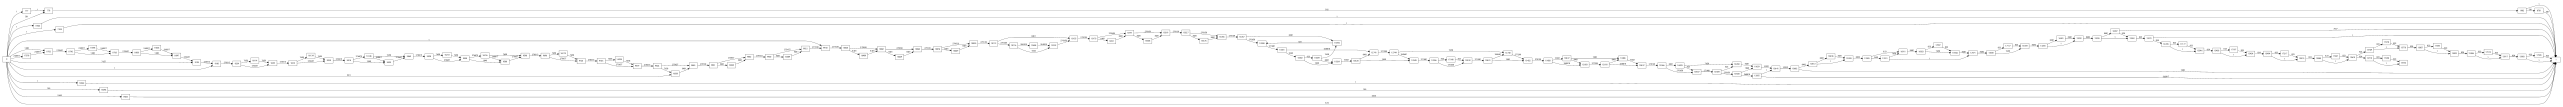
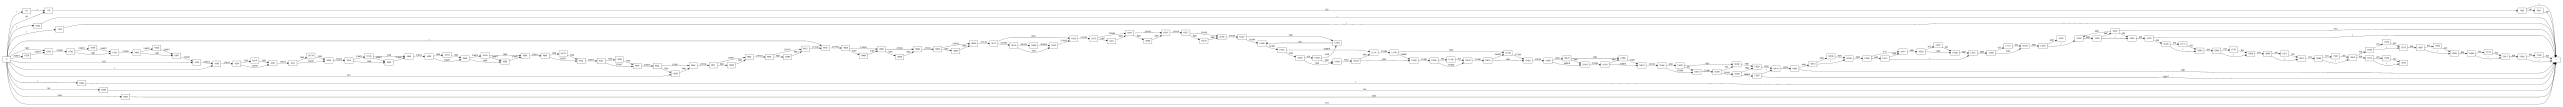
edge "16981" -> "13232": now "16997" -> "13232"
